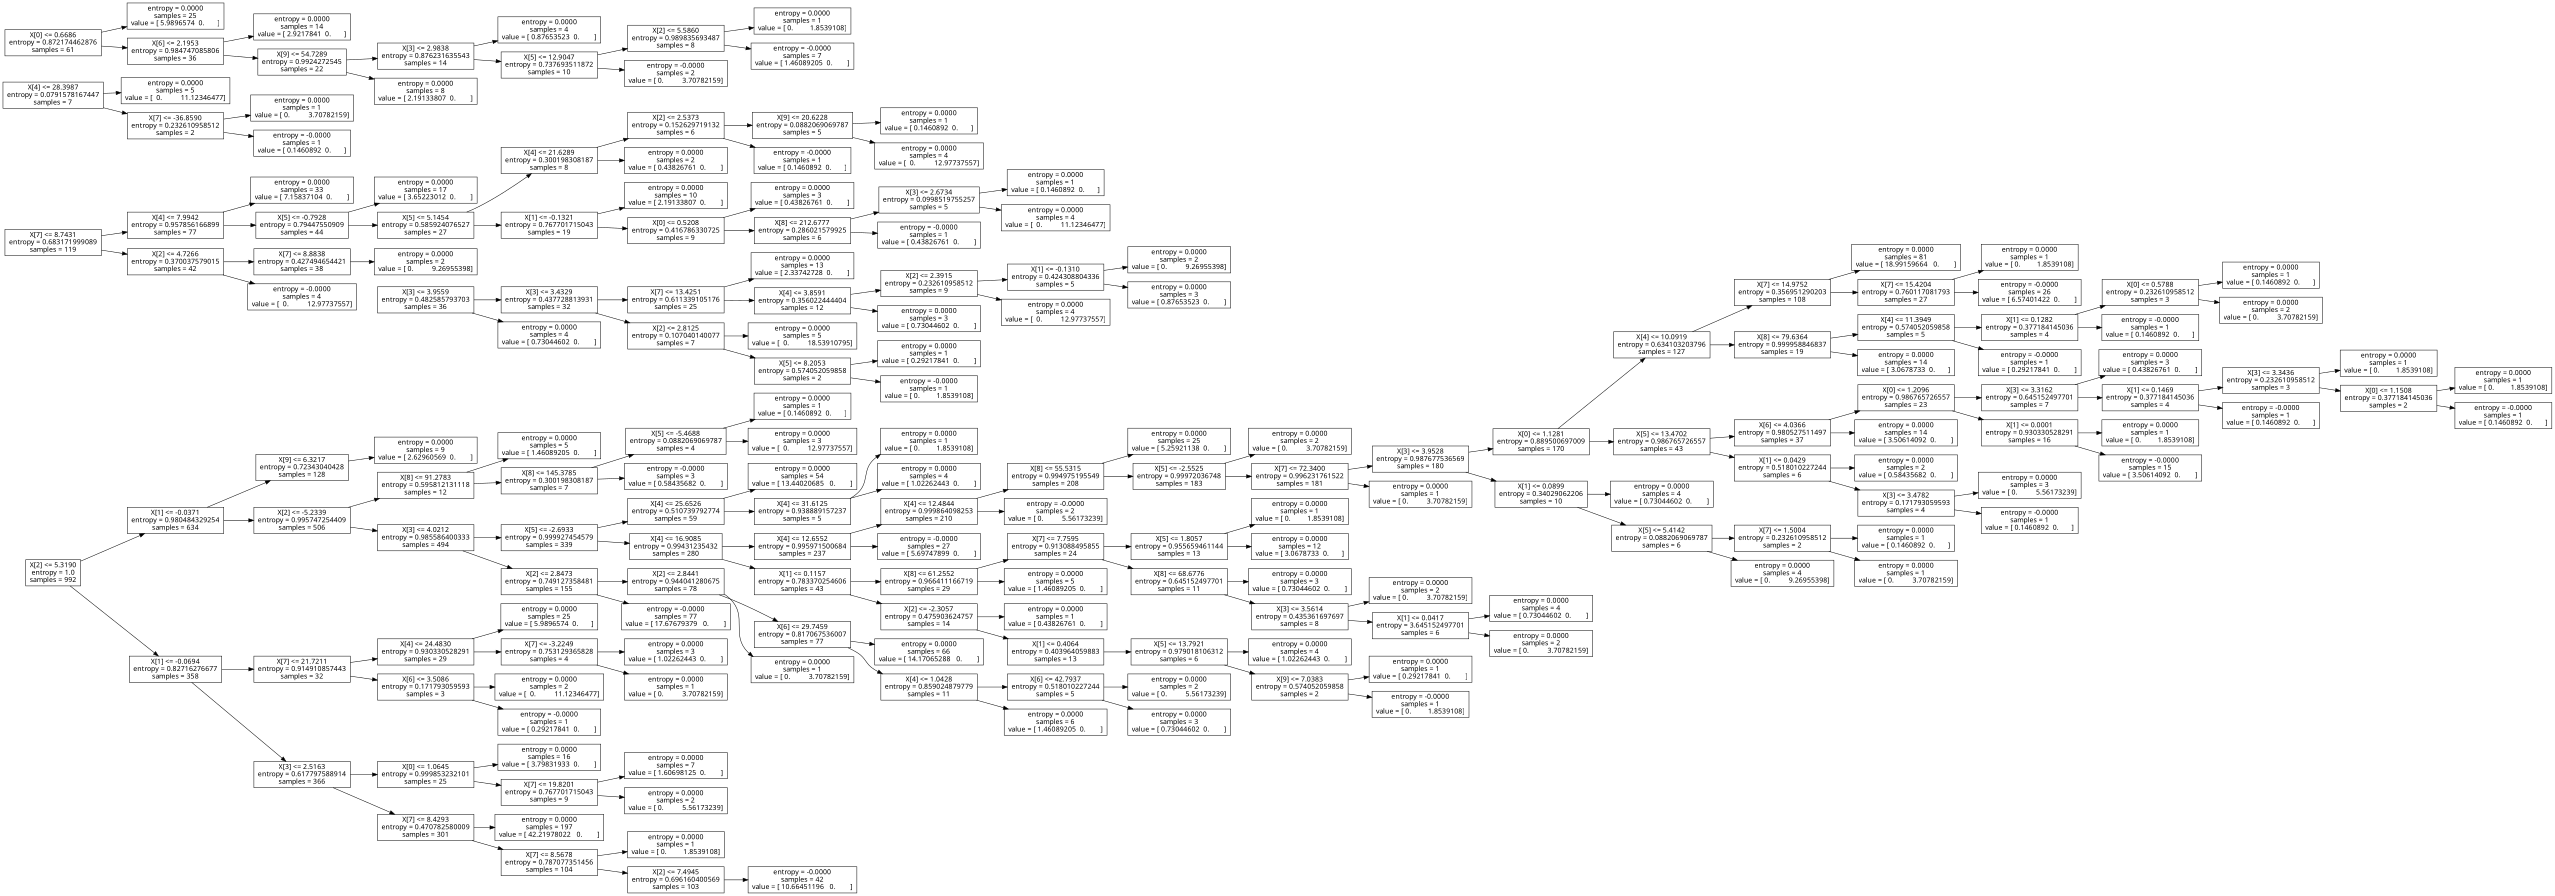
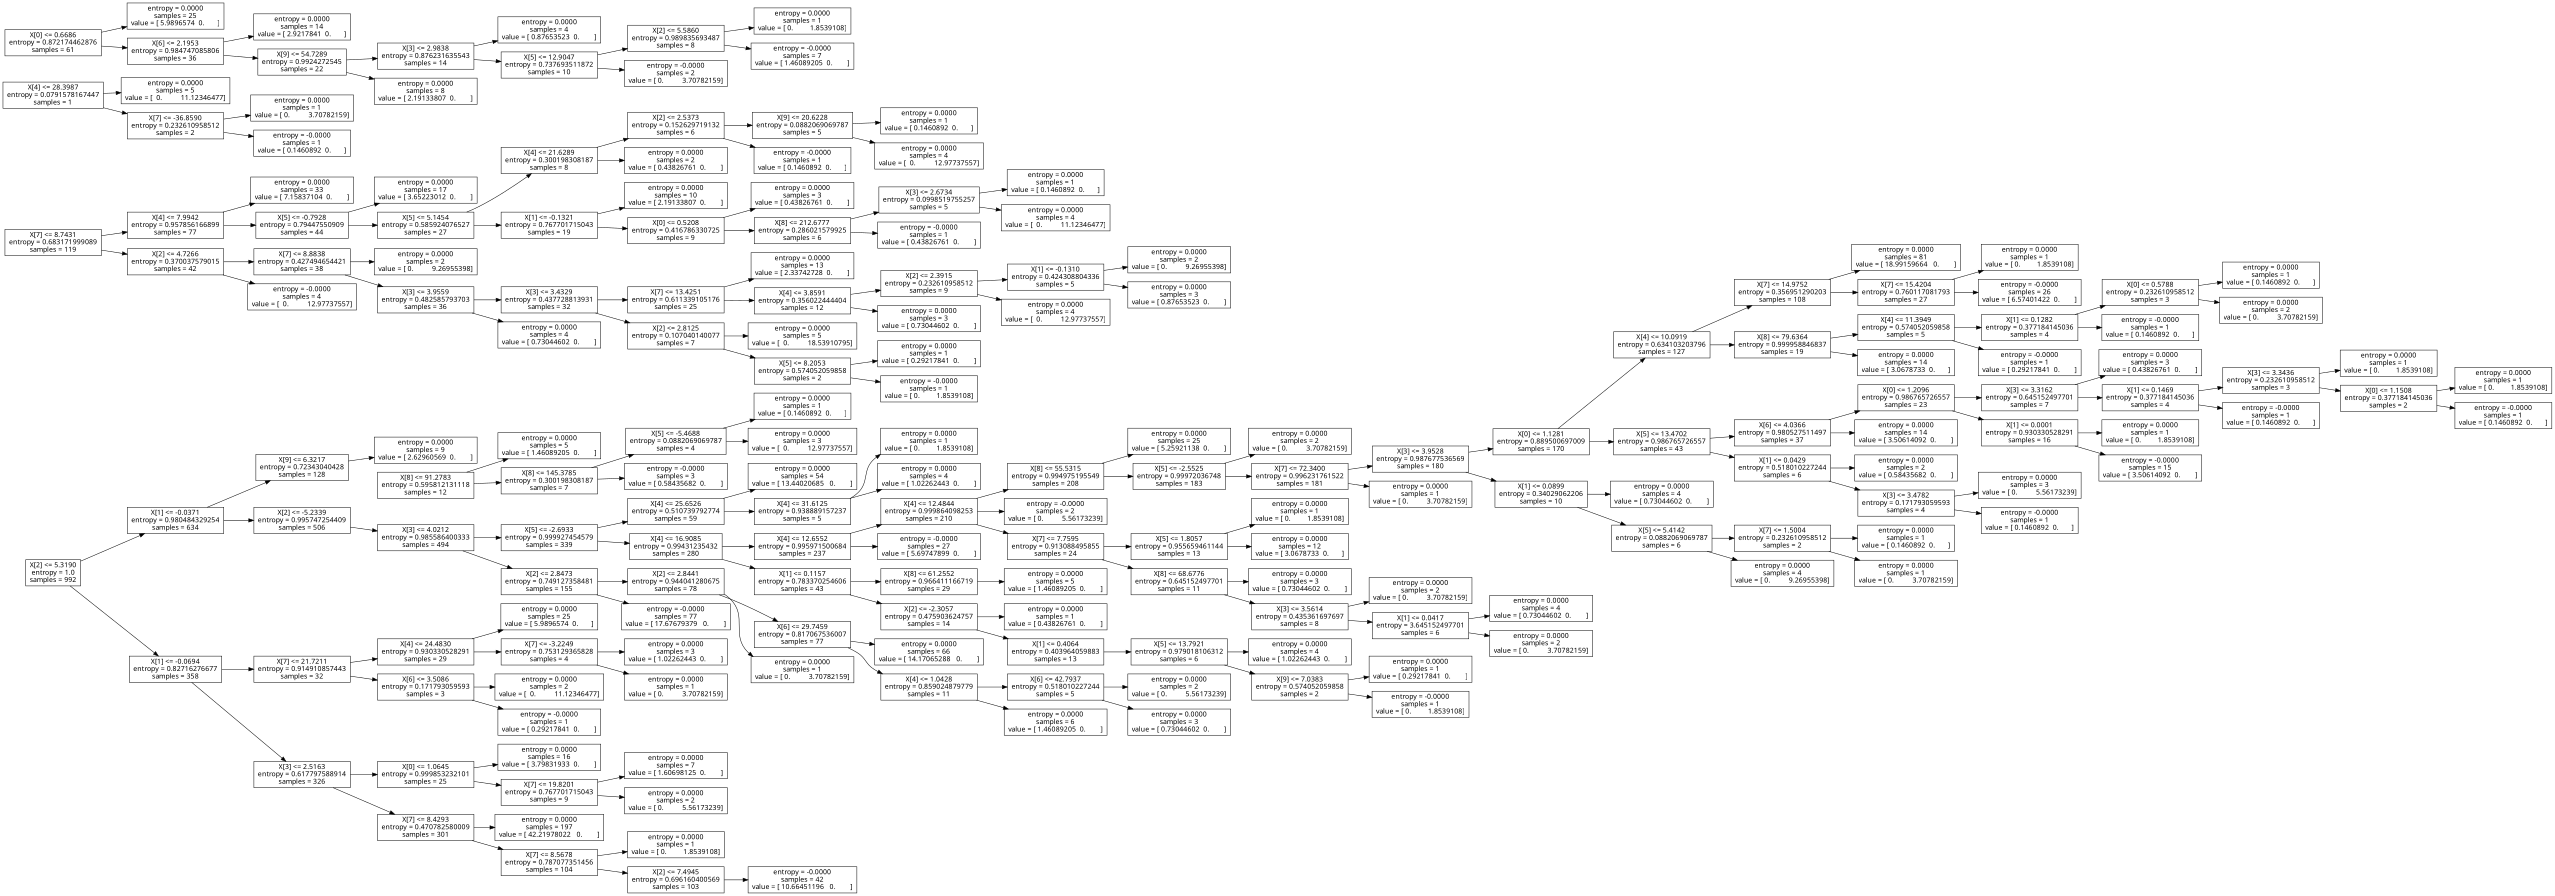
node "X[4] <= 28.3987 entropy = 0.0791578167447 samples = 7": label "X[4] <= 28.3987 entropy = 0.0791578167447 samples = 7" -> "X[4] <= 28.3987 entropy = 0.0791578167447 samples = 1"
edge "X[7] <= 8.8838 entropy = 0.427494654421 samples = 38" -> "X[3] <= 3.9559 entropy = 0.482585793703 samples = 36": added
edge "X[2] <= -5.2339 entropy = 0.995747254409 samples = 506" -> "X[8] <= 91.2783 entropy = 0.595812131118 samples = 12": removed
edge "X[8] <= 61.2552 entropy = 0.966411166719 samples = 29" -> "X[7] <= 7.7595 entropy = 0.913088495855 samples = 24": now "X[4] <= 12.4844 entropy = 0.999864098253 samples = 210" -> "X[7] <= 7.7595 entropy = 0.913088495855 samples = 24"
node "X[3] <= 2.5163 entropy = 0.617797588914 samples = 366": label "X[3] <= 2.5163 entropy = 0.617797588914 samples = 366" -> "X[3] <= 2.5163 entropy = 0.617797588914 samples = 326"
